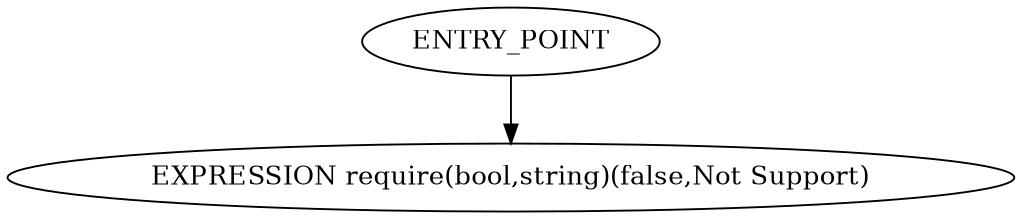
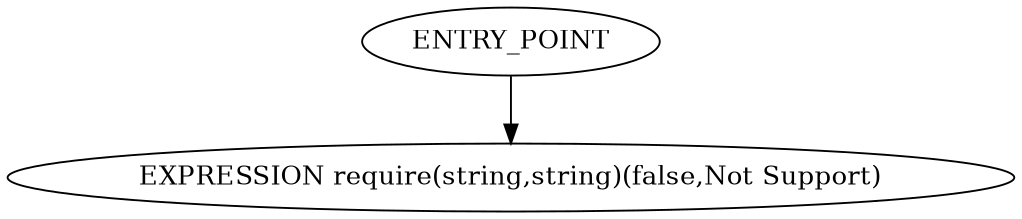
node "EXPRESSION require(bool,string)(false,Not Support)": label "EXPRESSION require(bool,string)(false,Not Support)" -> "EXPRESSION require(string,string)(false,Not Support)"
